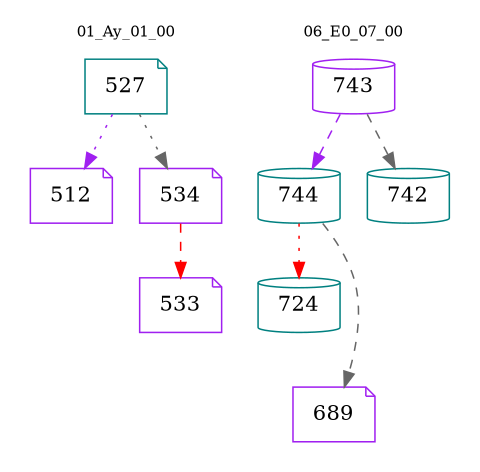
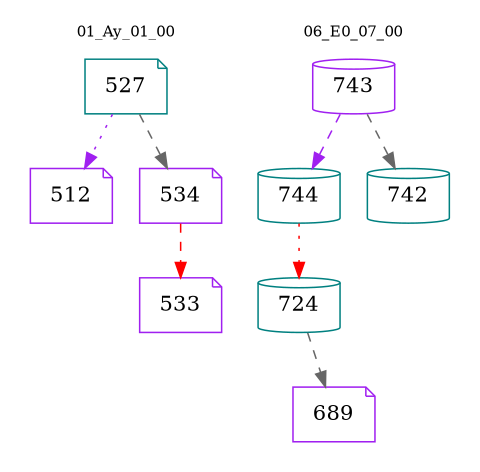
edge "527" -> "534": style dotted -> dashed
edge "744" -> "689": now "724" -> "689"
